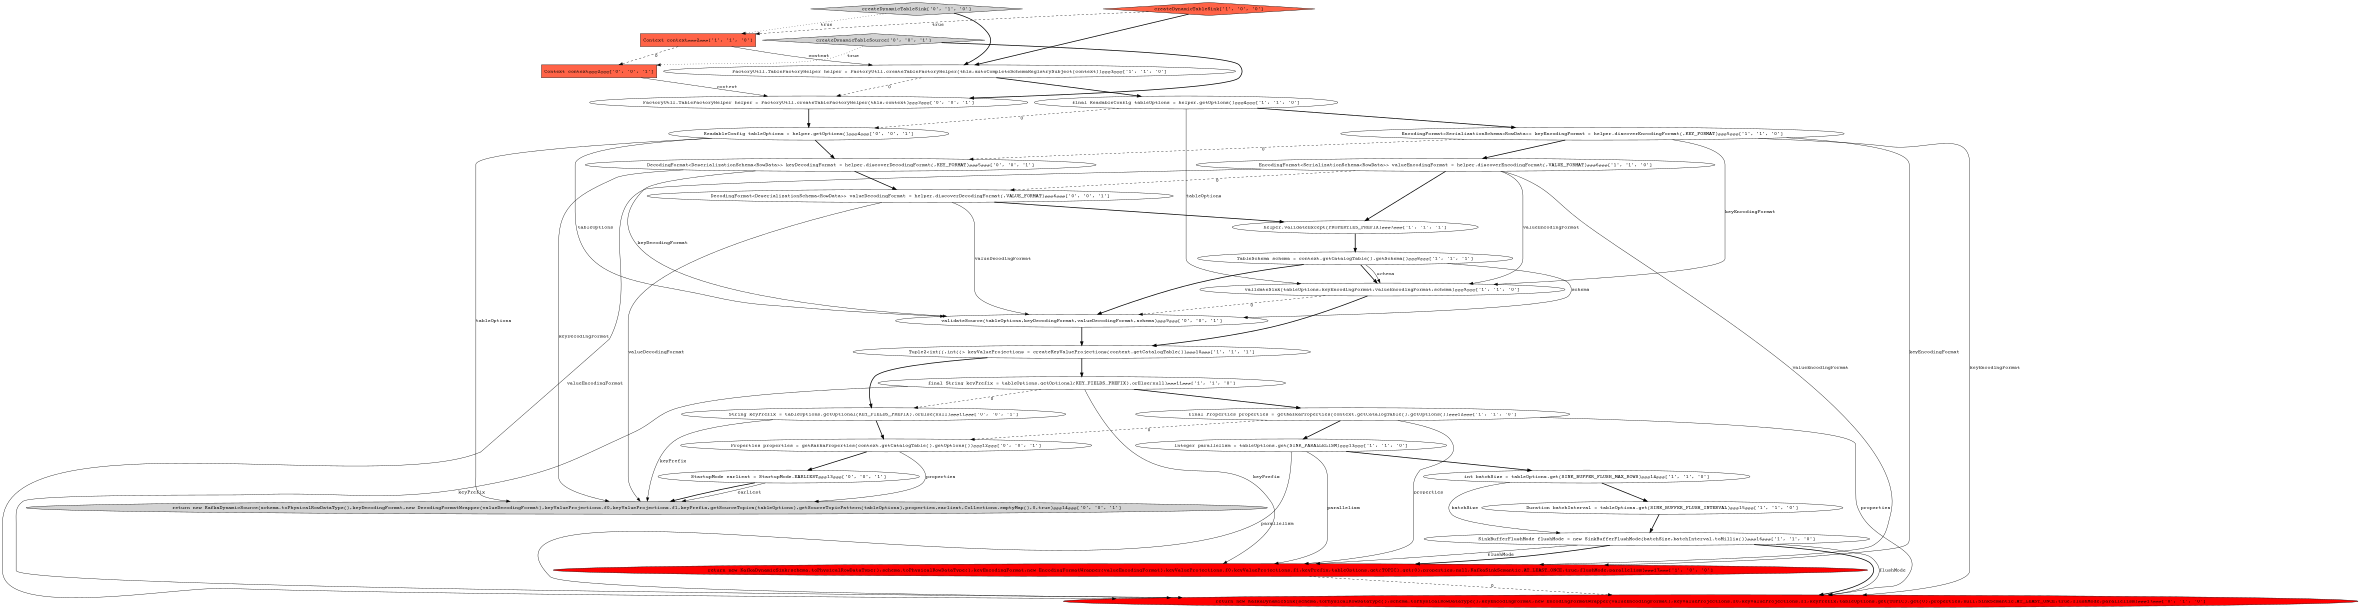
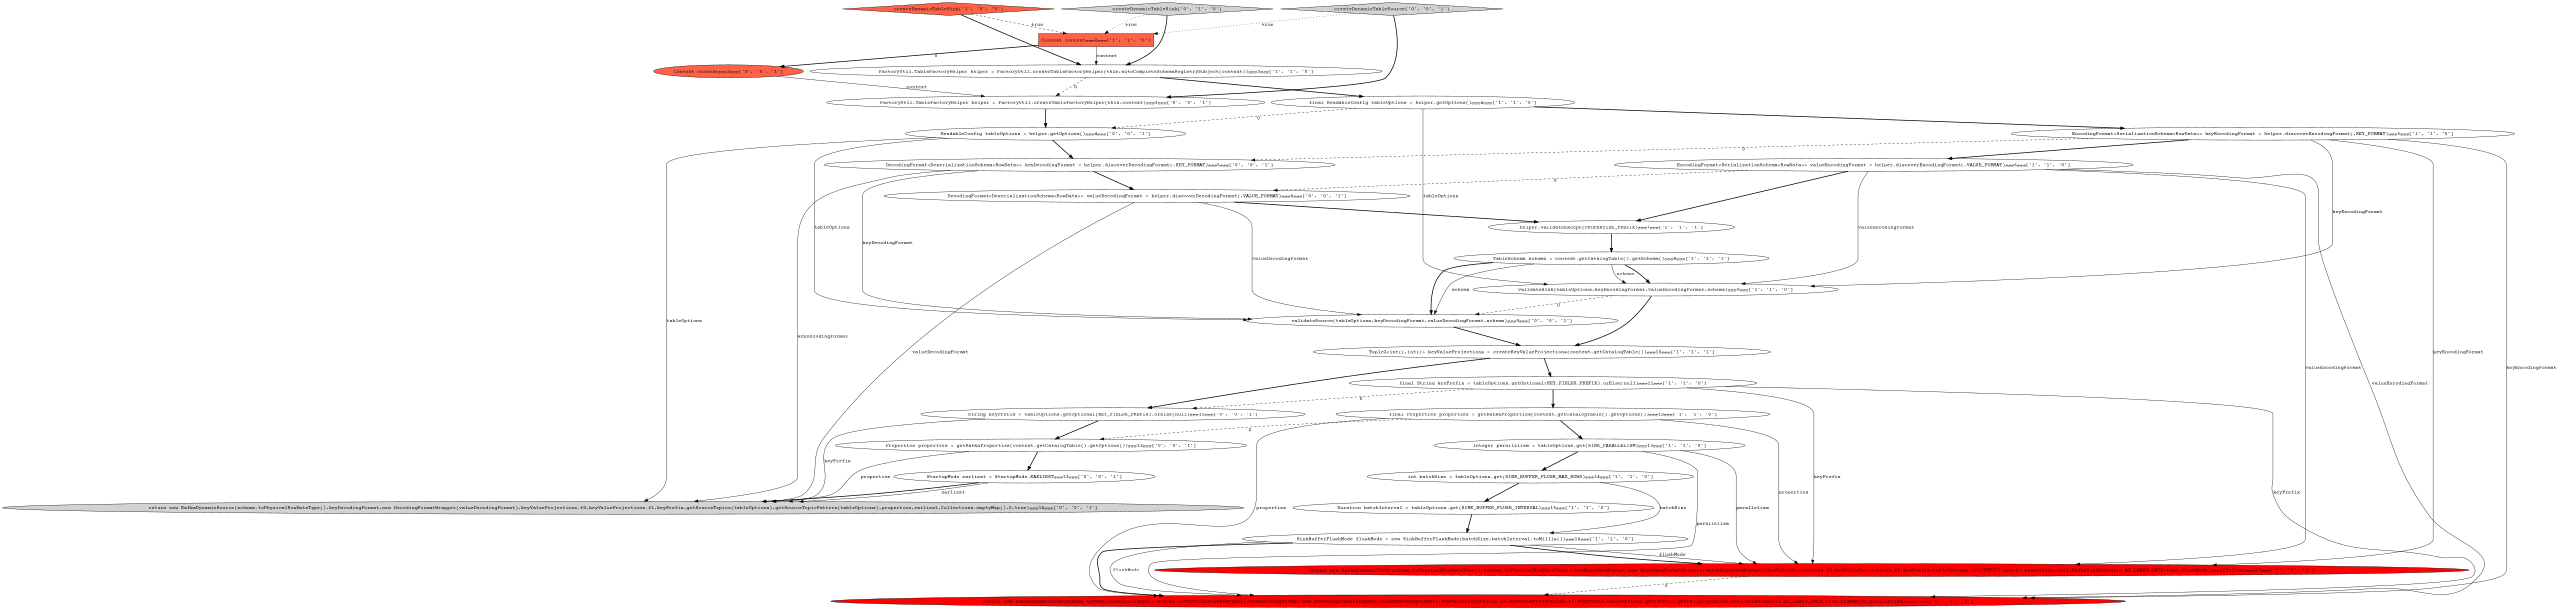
edge "Context context@@@2@@@['1', '1', '0']" -> "Context context@@@2@@@['0', '0', '1']": style dashed -> bold
edge "createDynamicTableSource['0', '0', '1']" -> "Context context@@@2@@@['0', '0', '1']": now "createDynamicTableSource['0', '0', '1']" -> "Context context@@@2@@@['1', '1', '0']"
node "Context context@@@2@@@['0', '0', '1']": shape box -> ellipse
